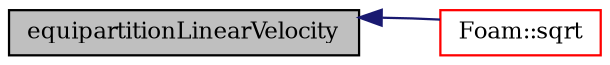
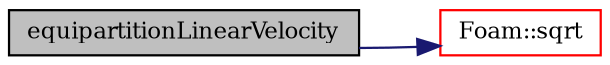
edge "Foam::sqrt" -> "equipartitionLinearVelocity": reversed
